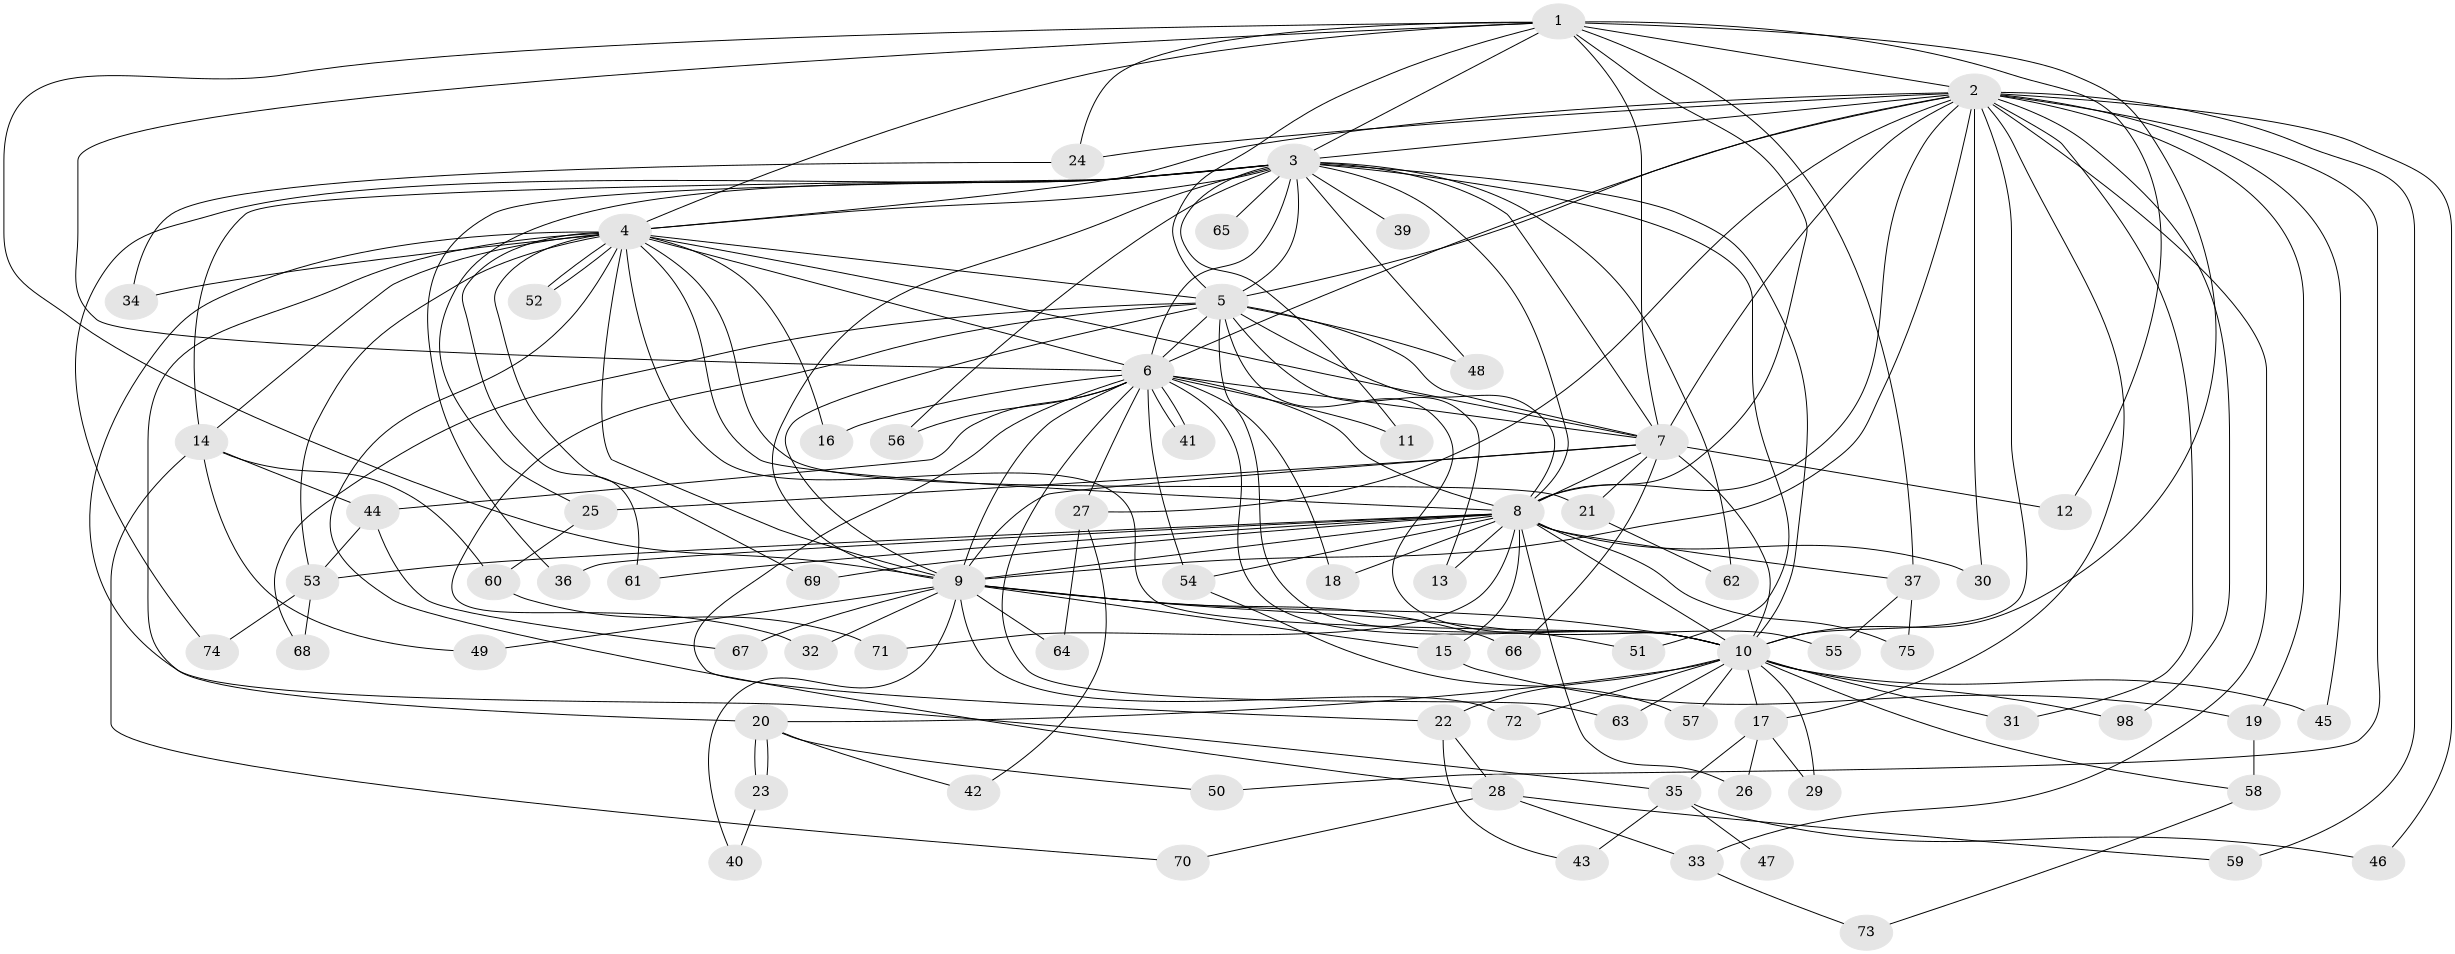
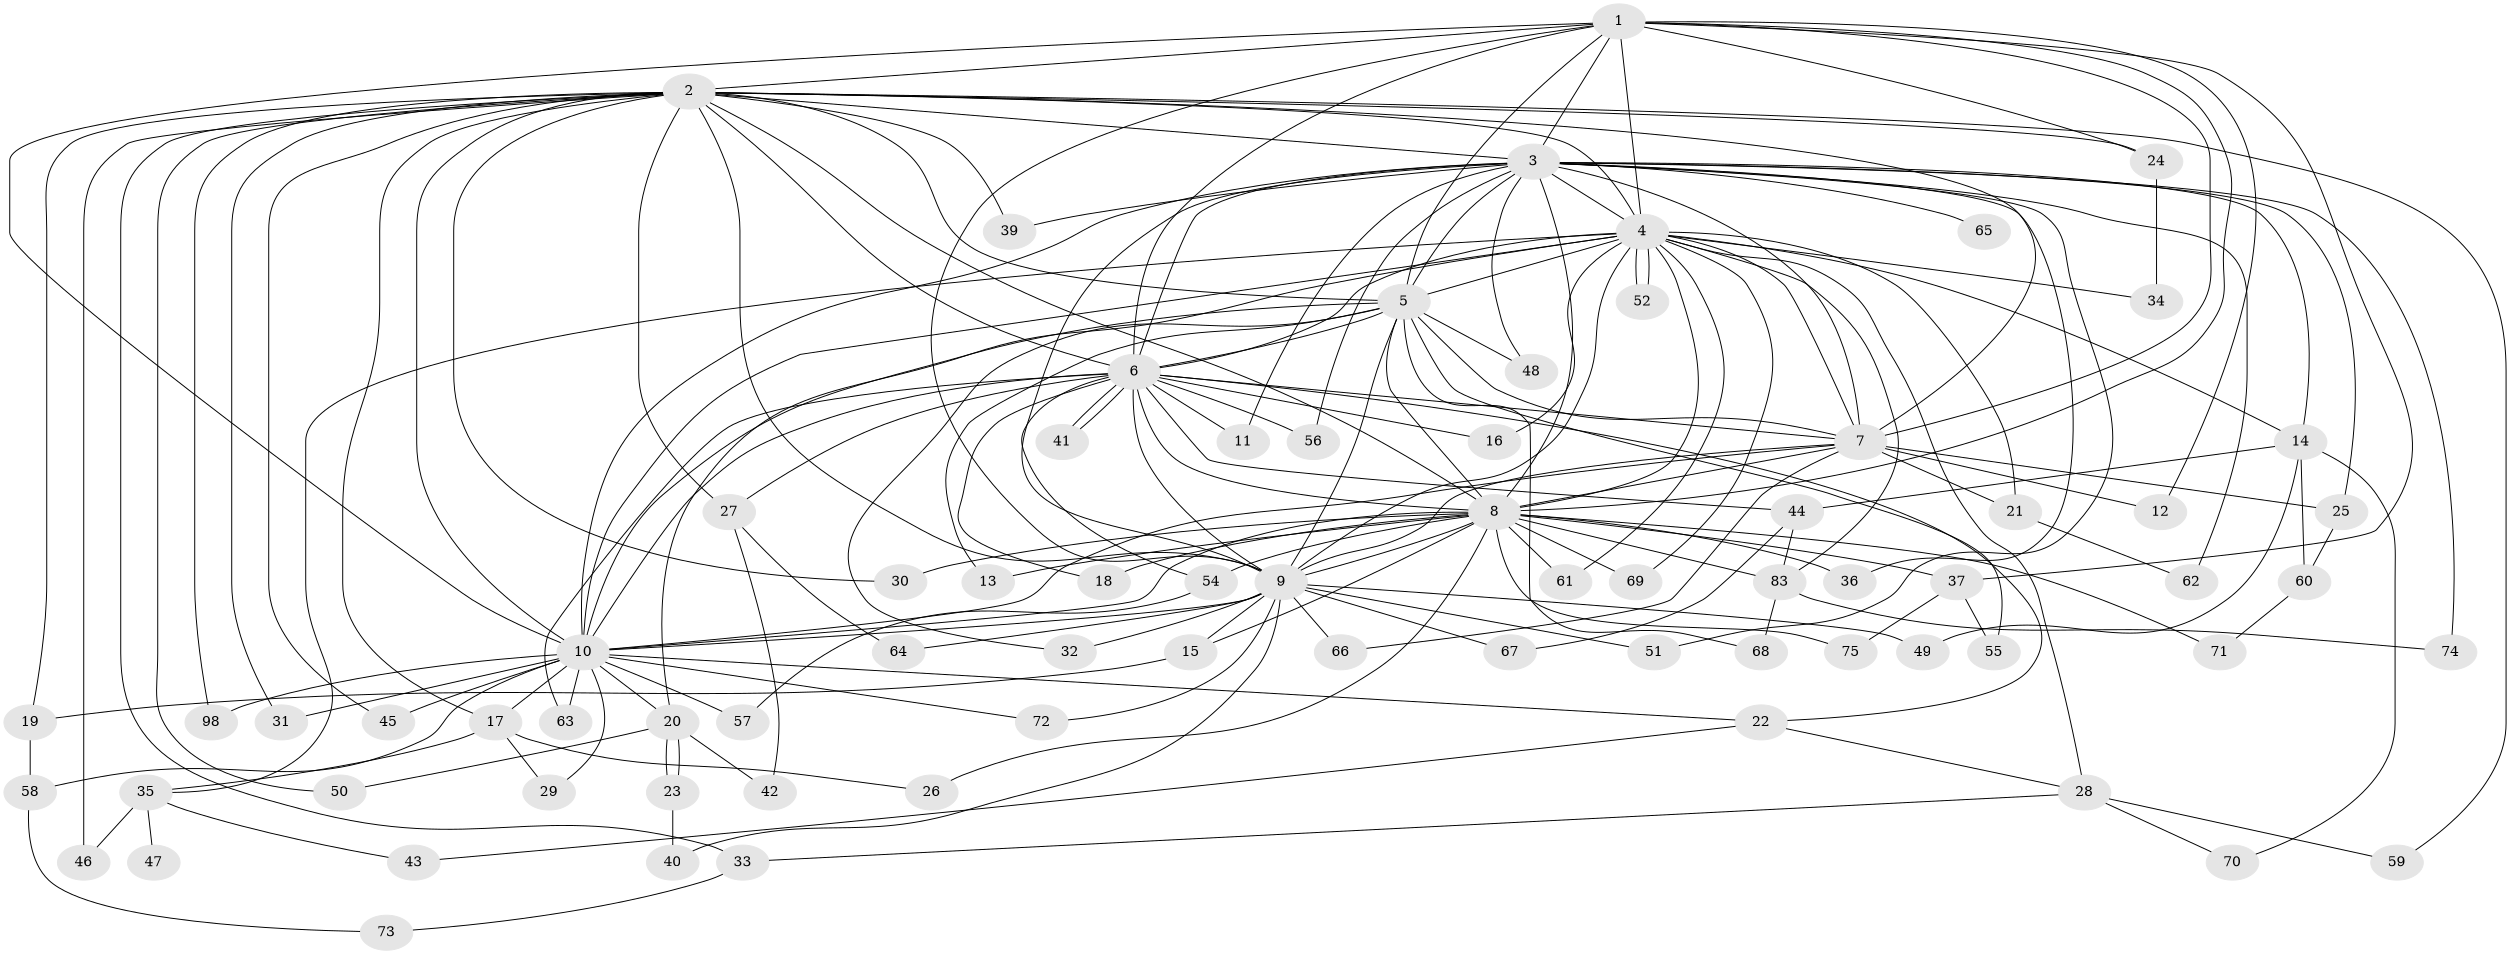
edge "2" -- "39": added
node "53": label "53" -> "83"
